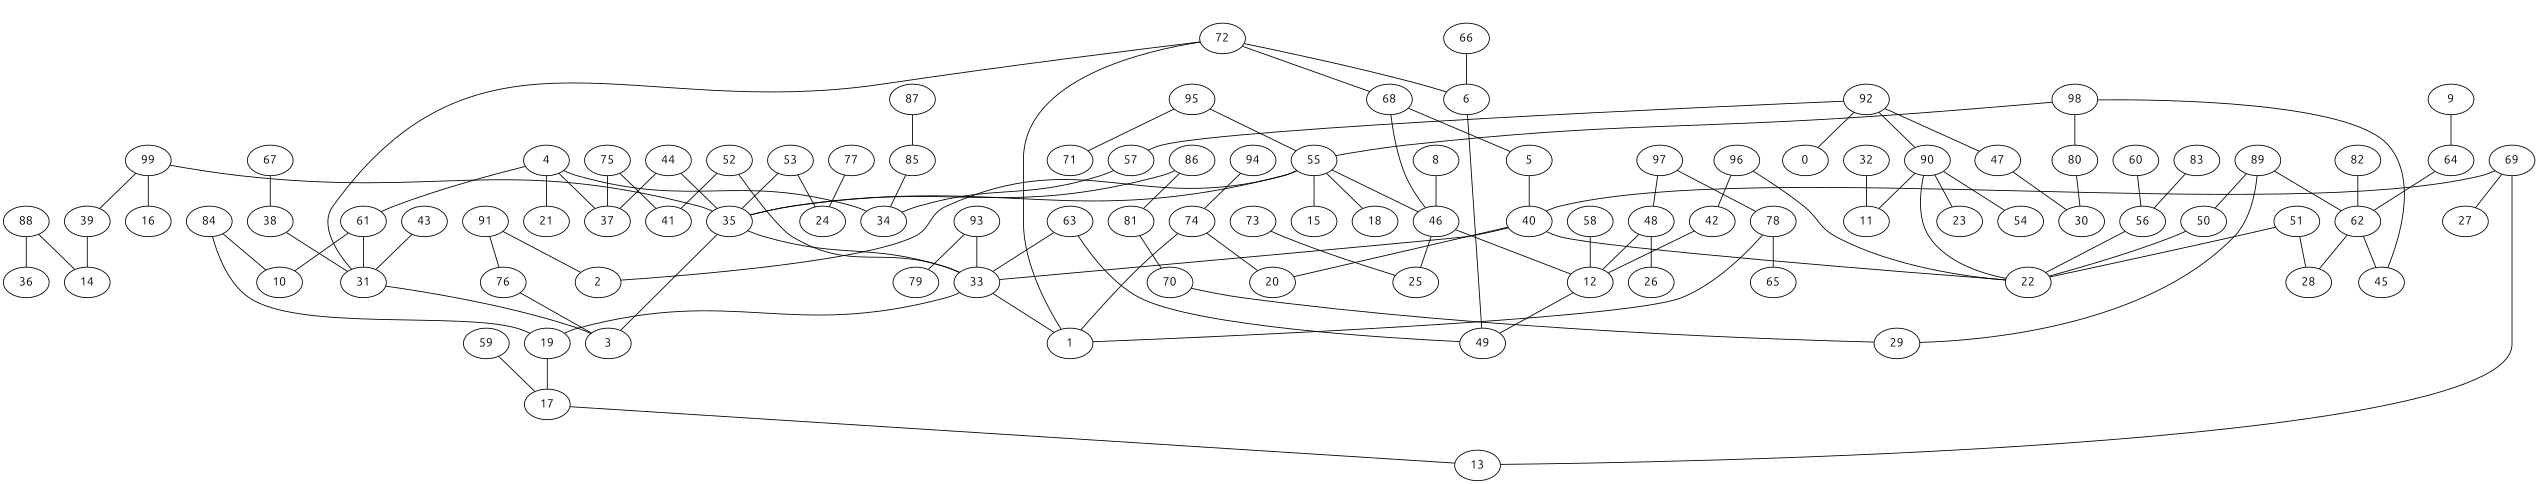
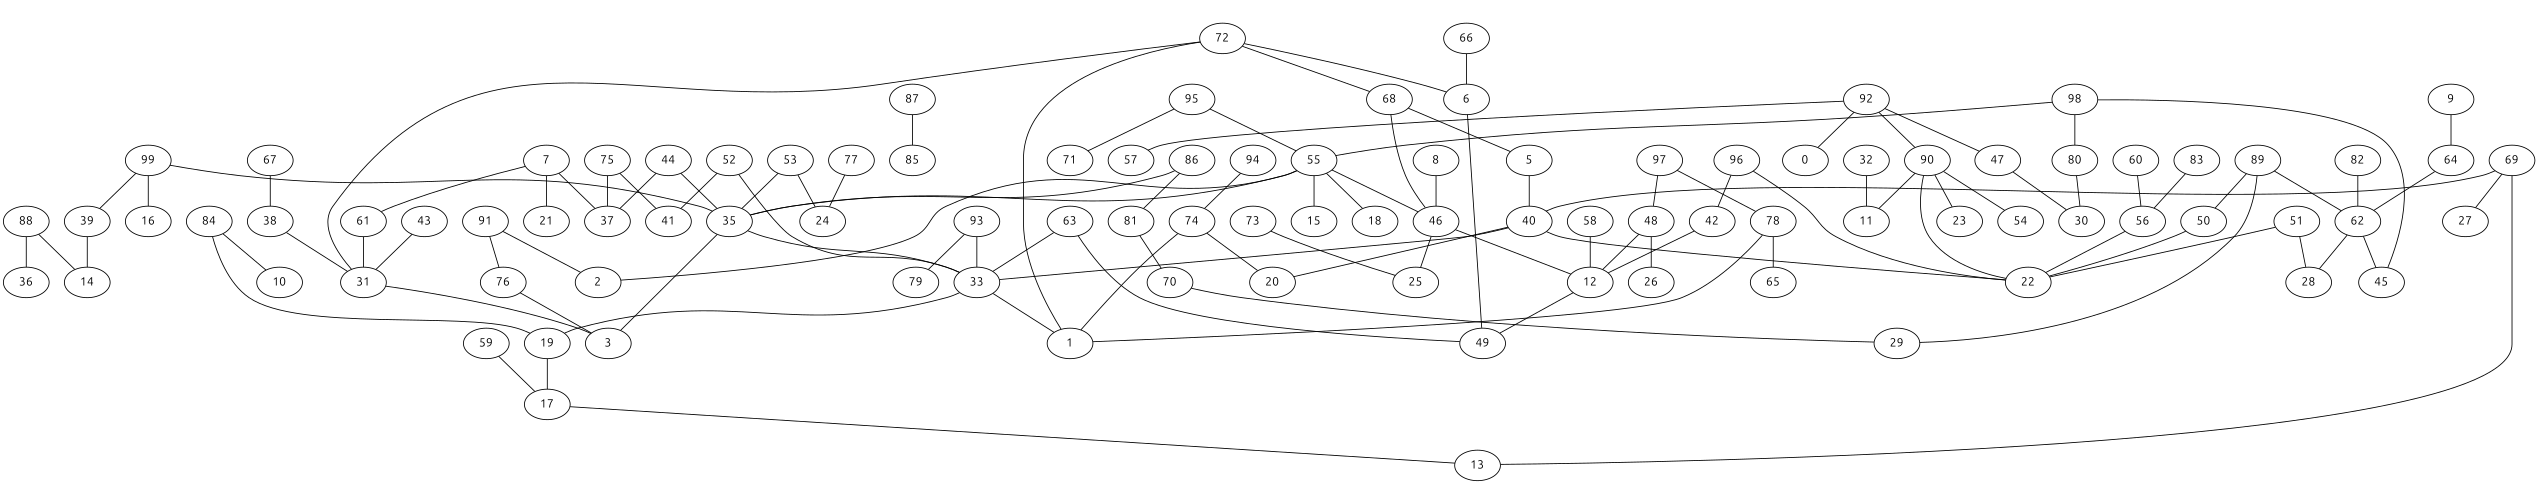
node "4": label "4" -> "7"
node "34": removed
edge "61" -- "10": removed
